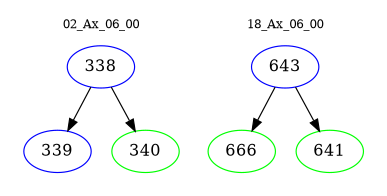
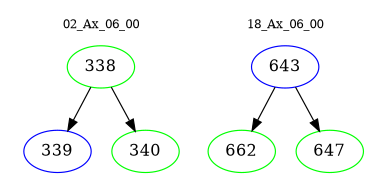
node "338": color blue -> green
node "666": label "666" -> "662"
node "641": label "641" -> "647"
